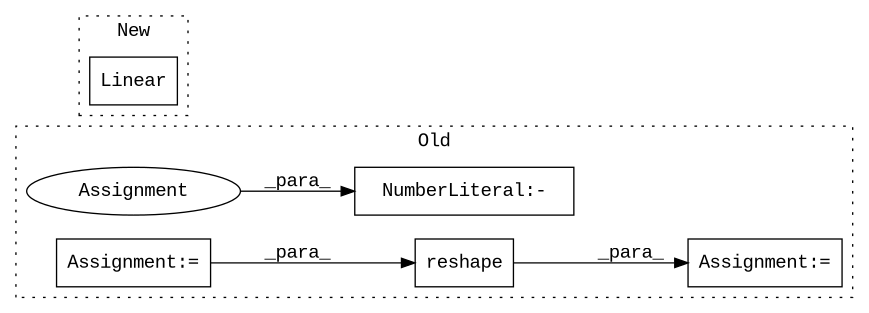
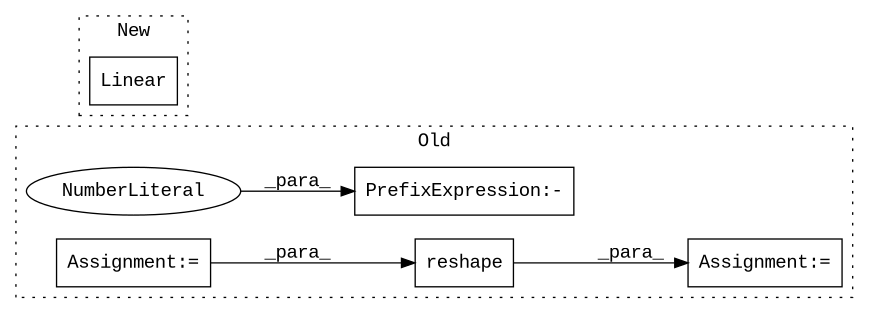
node "Assignment": label "Assignment" -> "NumberLiteral"
node "NumberLiteral:-": label "NumberLiteral:-" -> "PrefixExpression:-"
